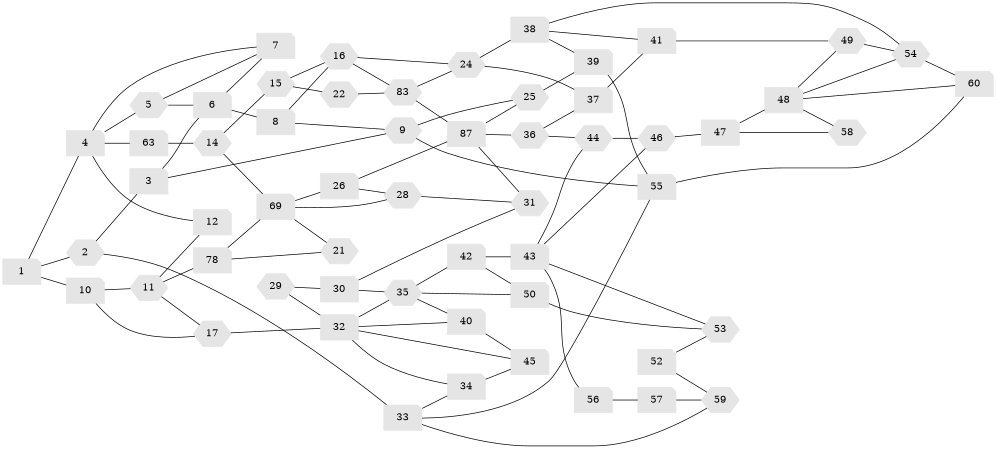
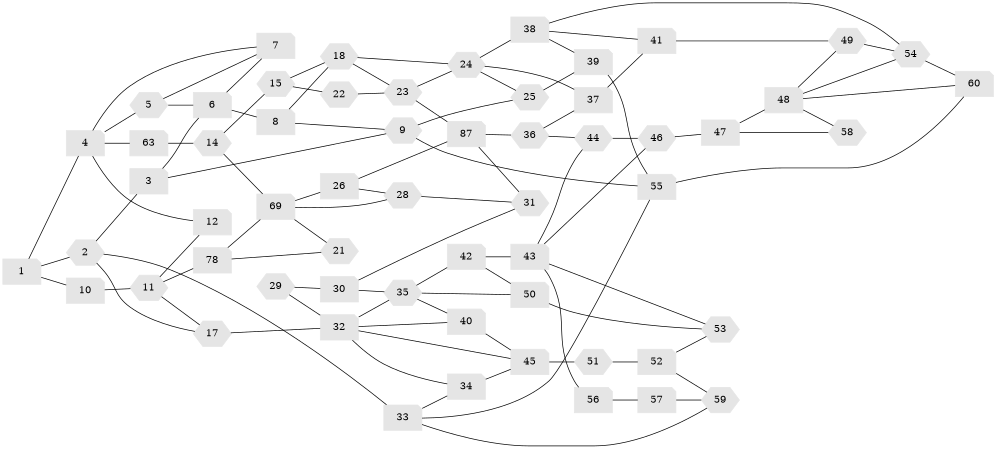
node "16": label "16" -> "18"
node "83": label "83" -> "23"
edge "25" -- "87": now "25" -- "24"
edge "10" -- "17": now "2" -- "17"
node "51": added
